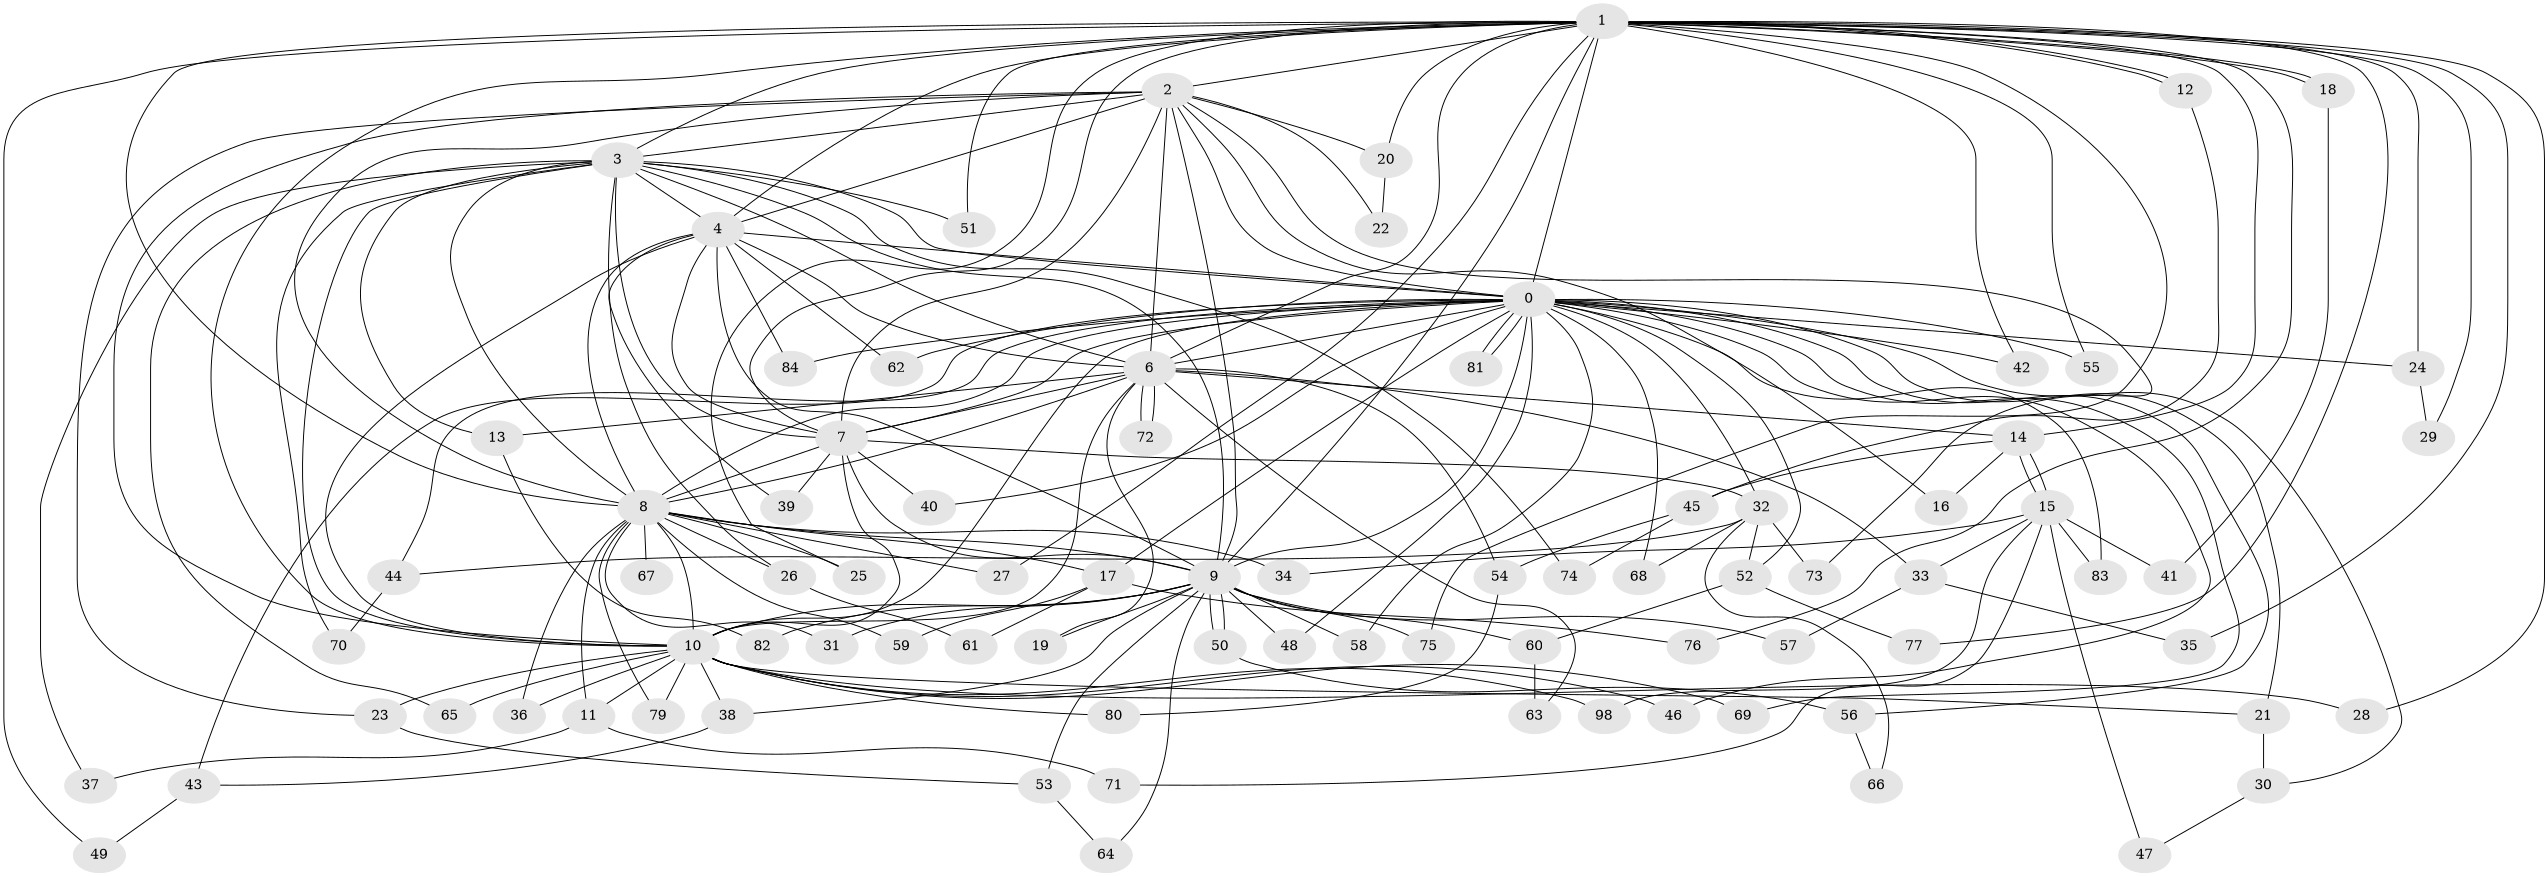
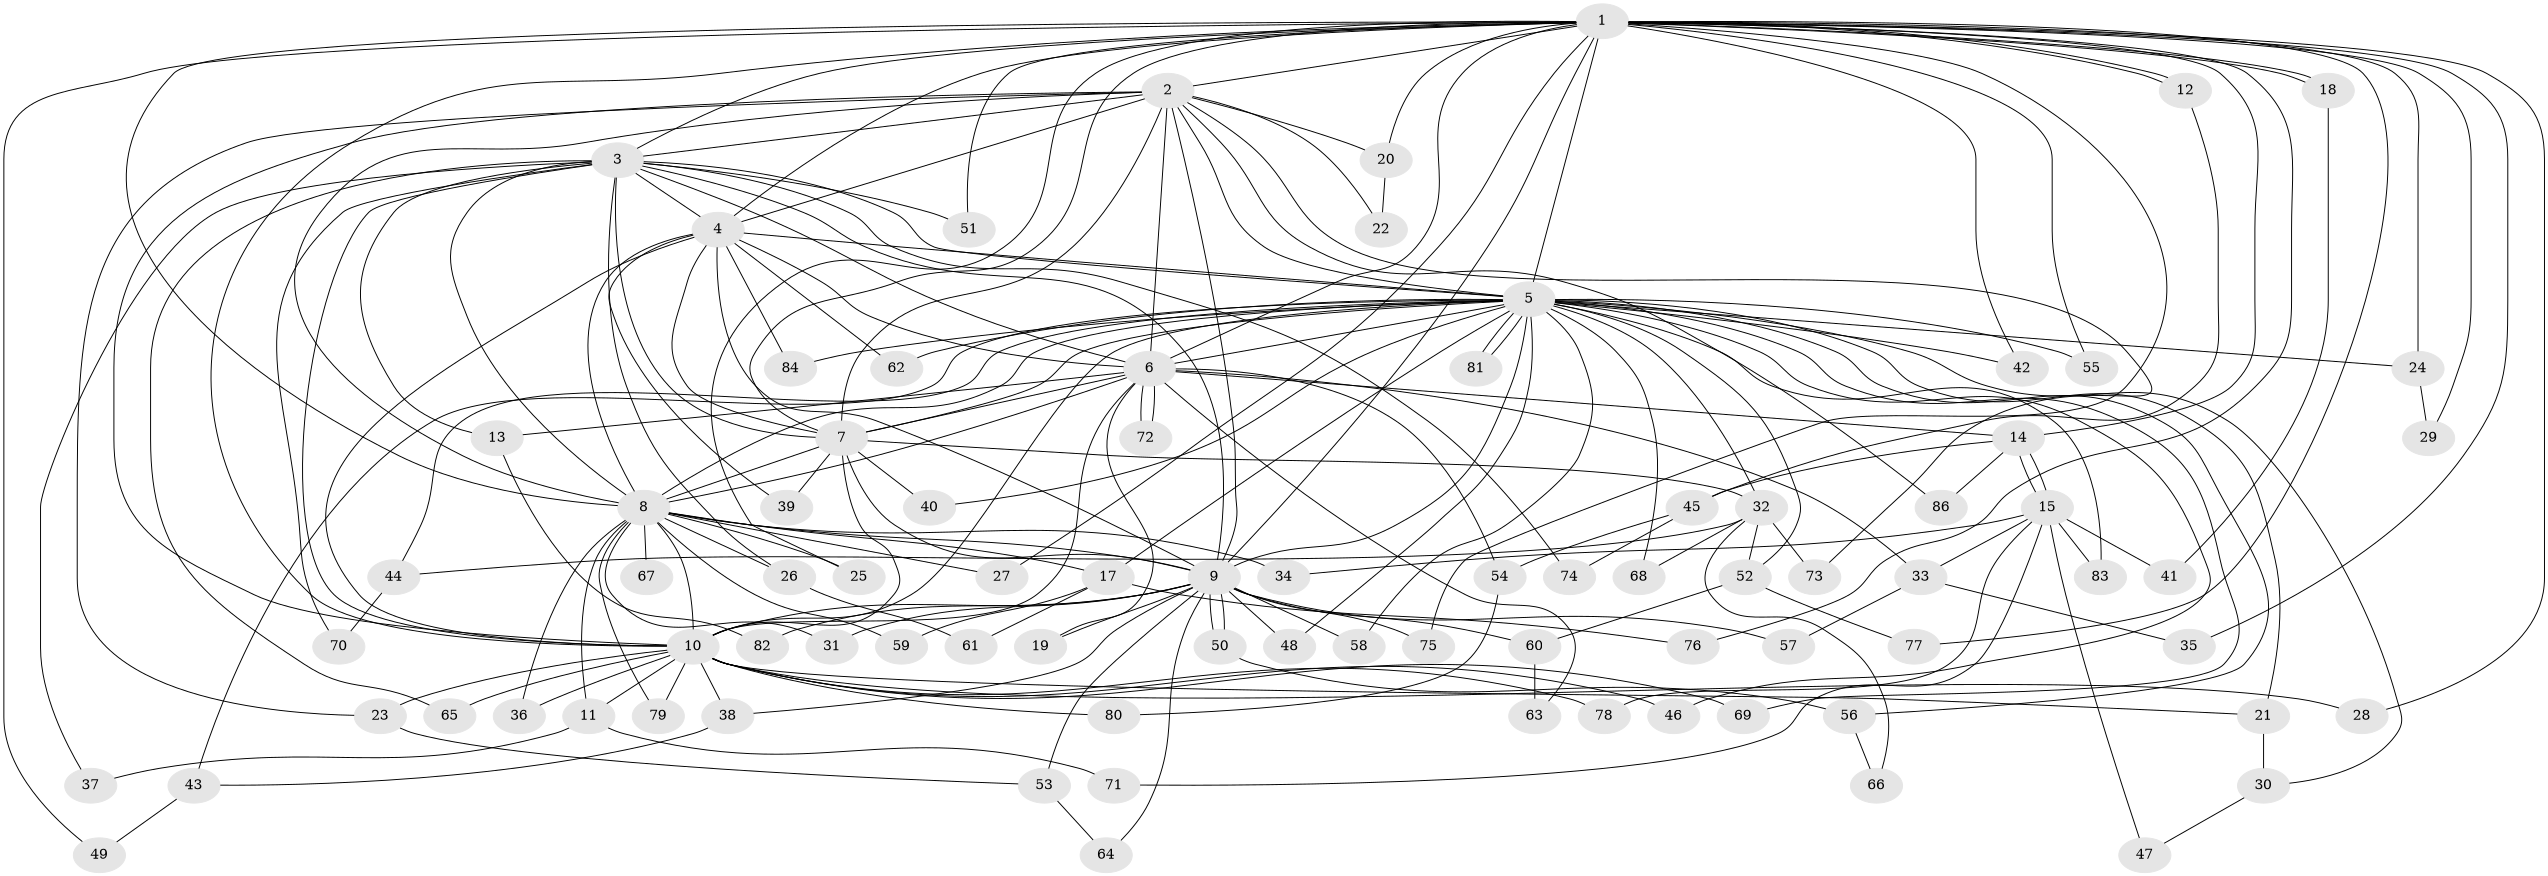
node "0": label "0" -> "5"
node "16": label "16" -> "86"
node "98": label "98" -> "78"
